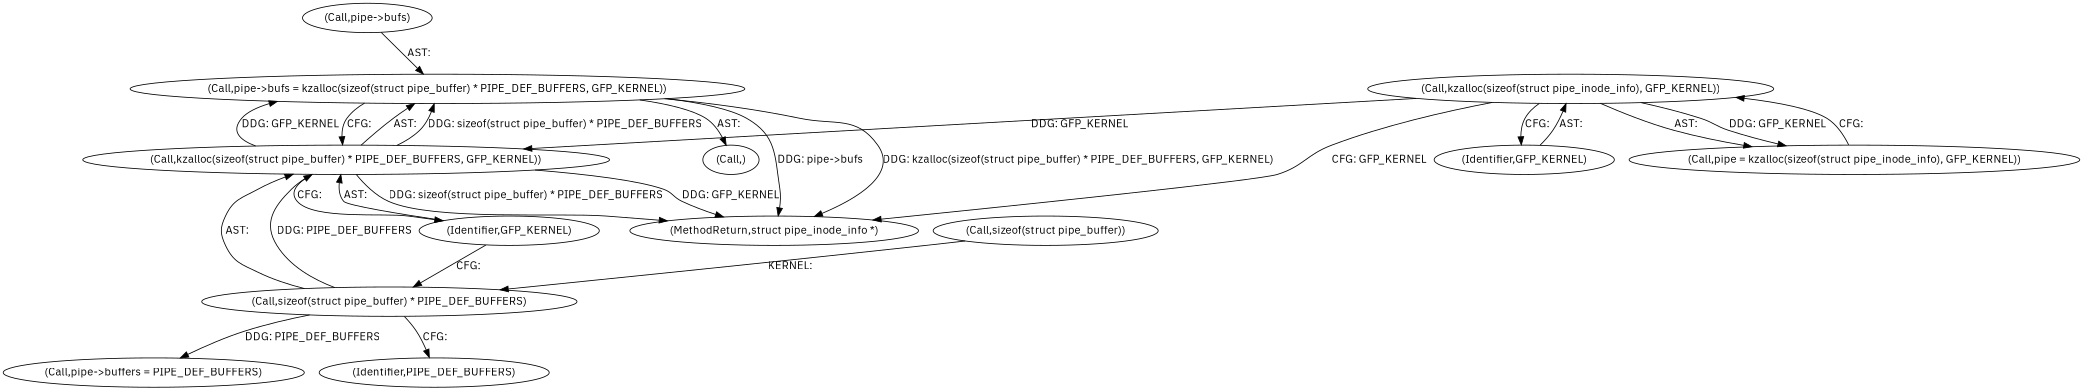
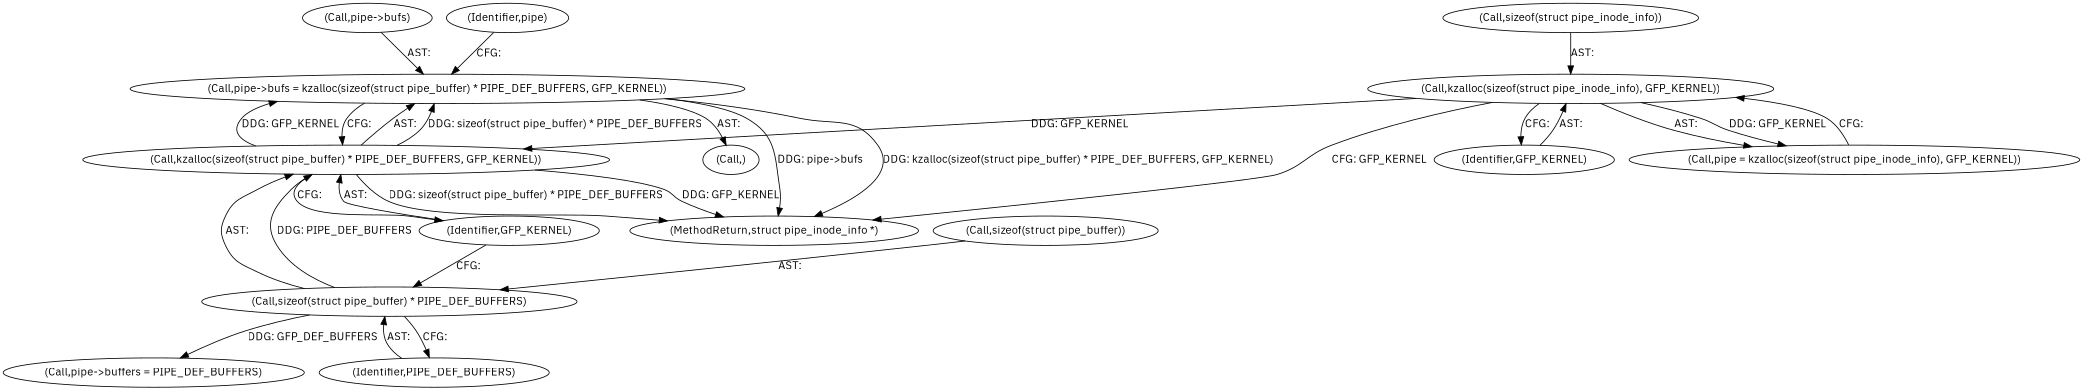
node "(Identifier,pipe)": added
node "(Call,sizeof(struct pipe_inode_info))": added
edge "(Call,sizeof(struct pipe_buffer))" -> "(Call,sizeof(struct pipe_buffer) * PIPE_DEF_BUFFERS)": label "KERNEL: " -> "AST: "
edge "(Call,sizeof(struct pipe_buffer) * PIPE_DEF_BUFFERS)" -> "(Call,pipe->buffers = PIPE_DEF_BUFFERS)": label "DDG: PIPE_DEF_BUFFERS" -> "DDG: GFP_DEF_BUFFERS"
edge "(Identifier,PIPE_DEF_BUFFERS)" -> "(Call,sizeof(struct pipe_buffer) * PIPE_DEF_BUFFERS)": added, label "AST:"
